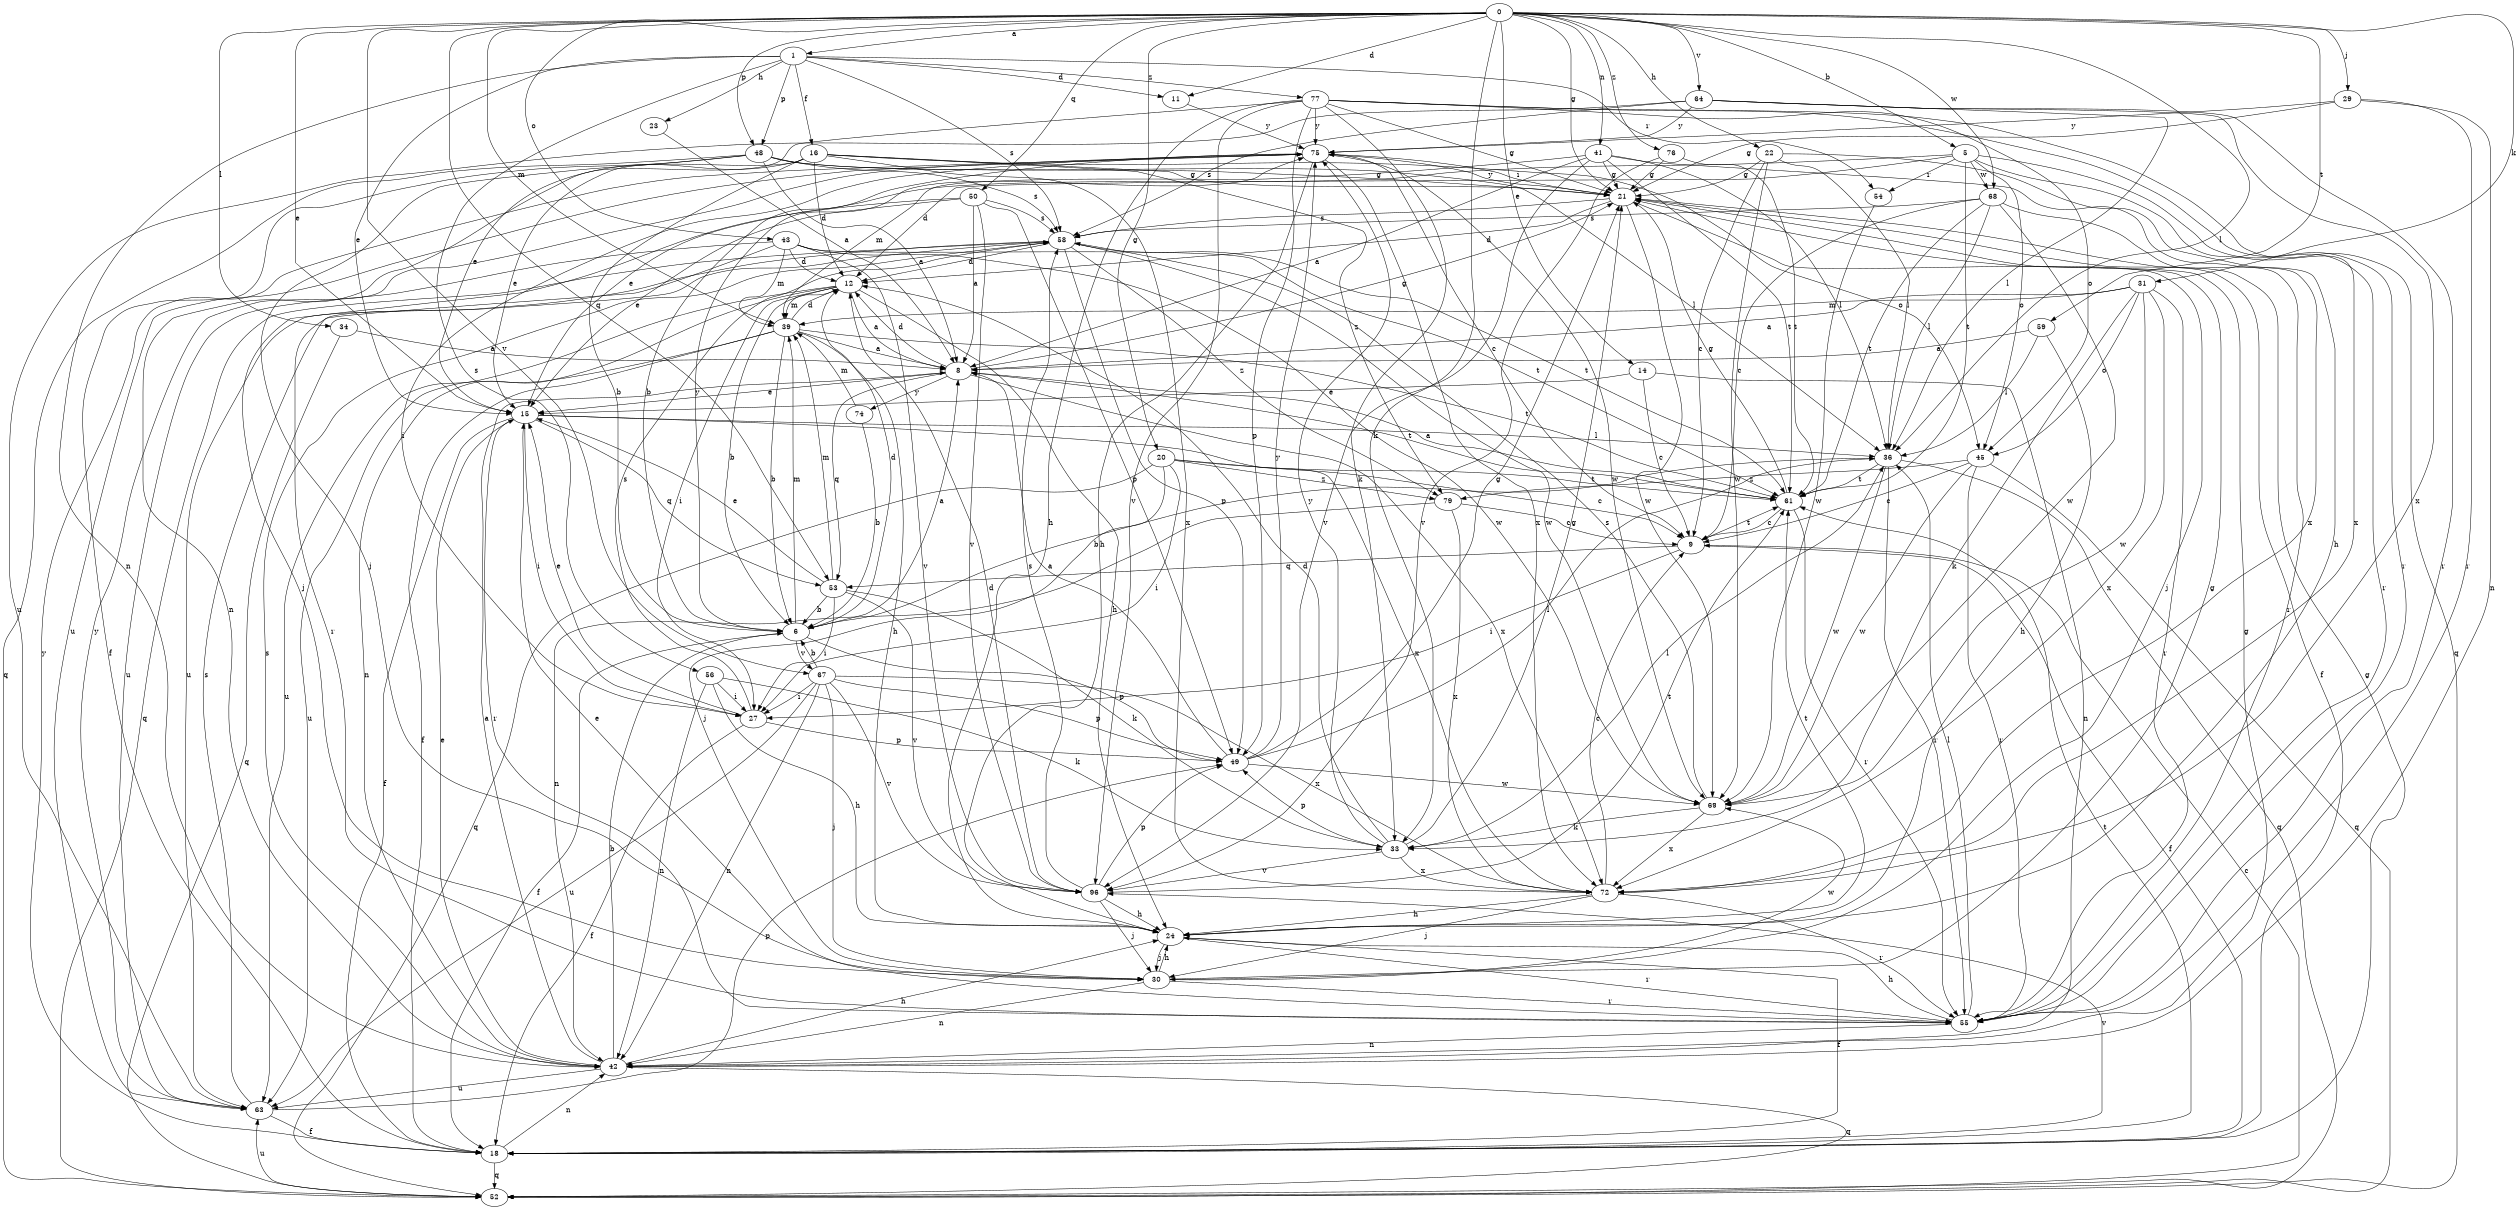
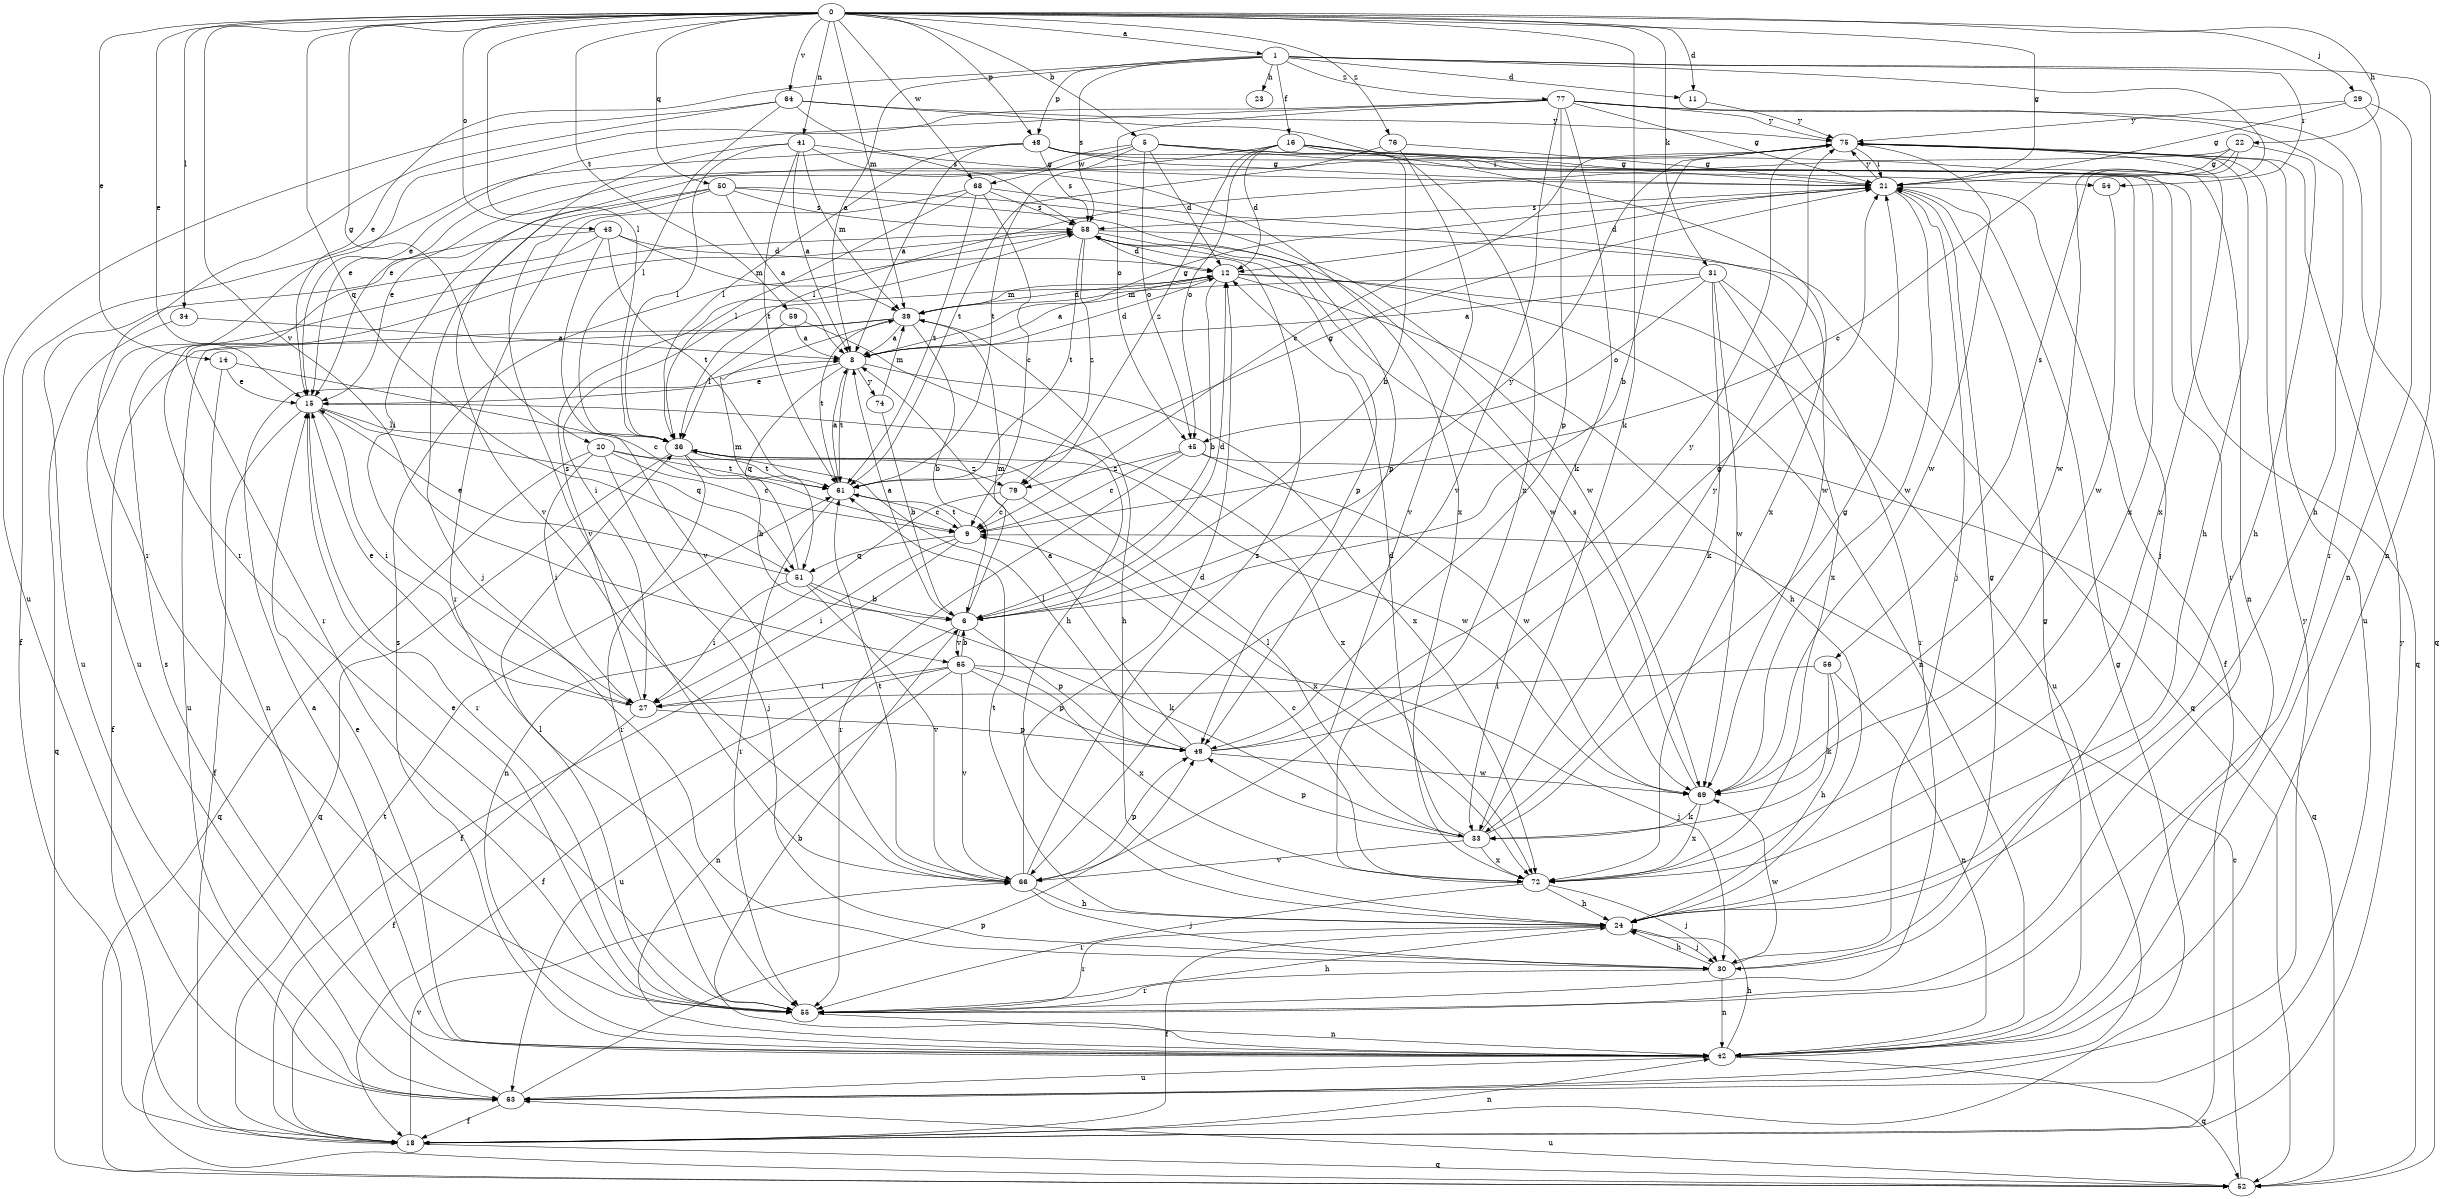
edge "23" -> "8": now "1" -> "8"
edge "43" -> "69": now "50" -> "69"
node "53": label "53" -> "51"
node "67": label "67" -> "65"
node "96": label "96" -> "66"
